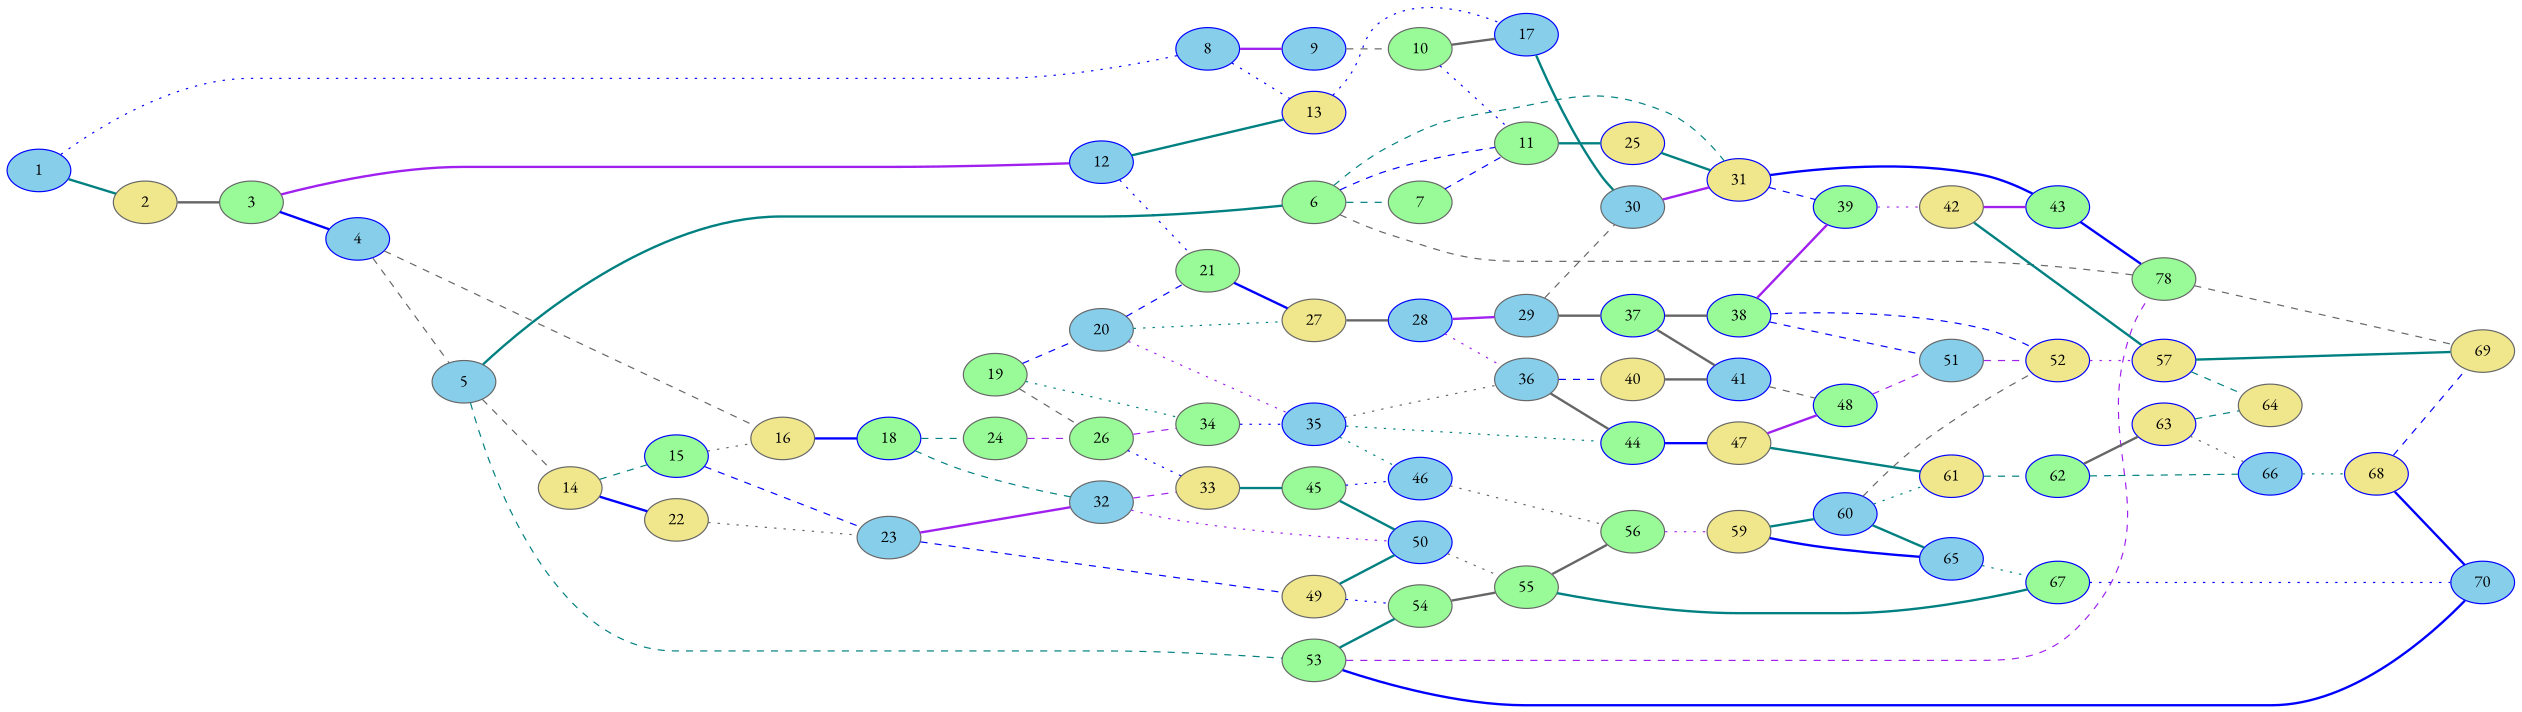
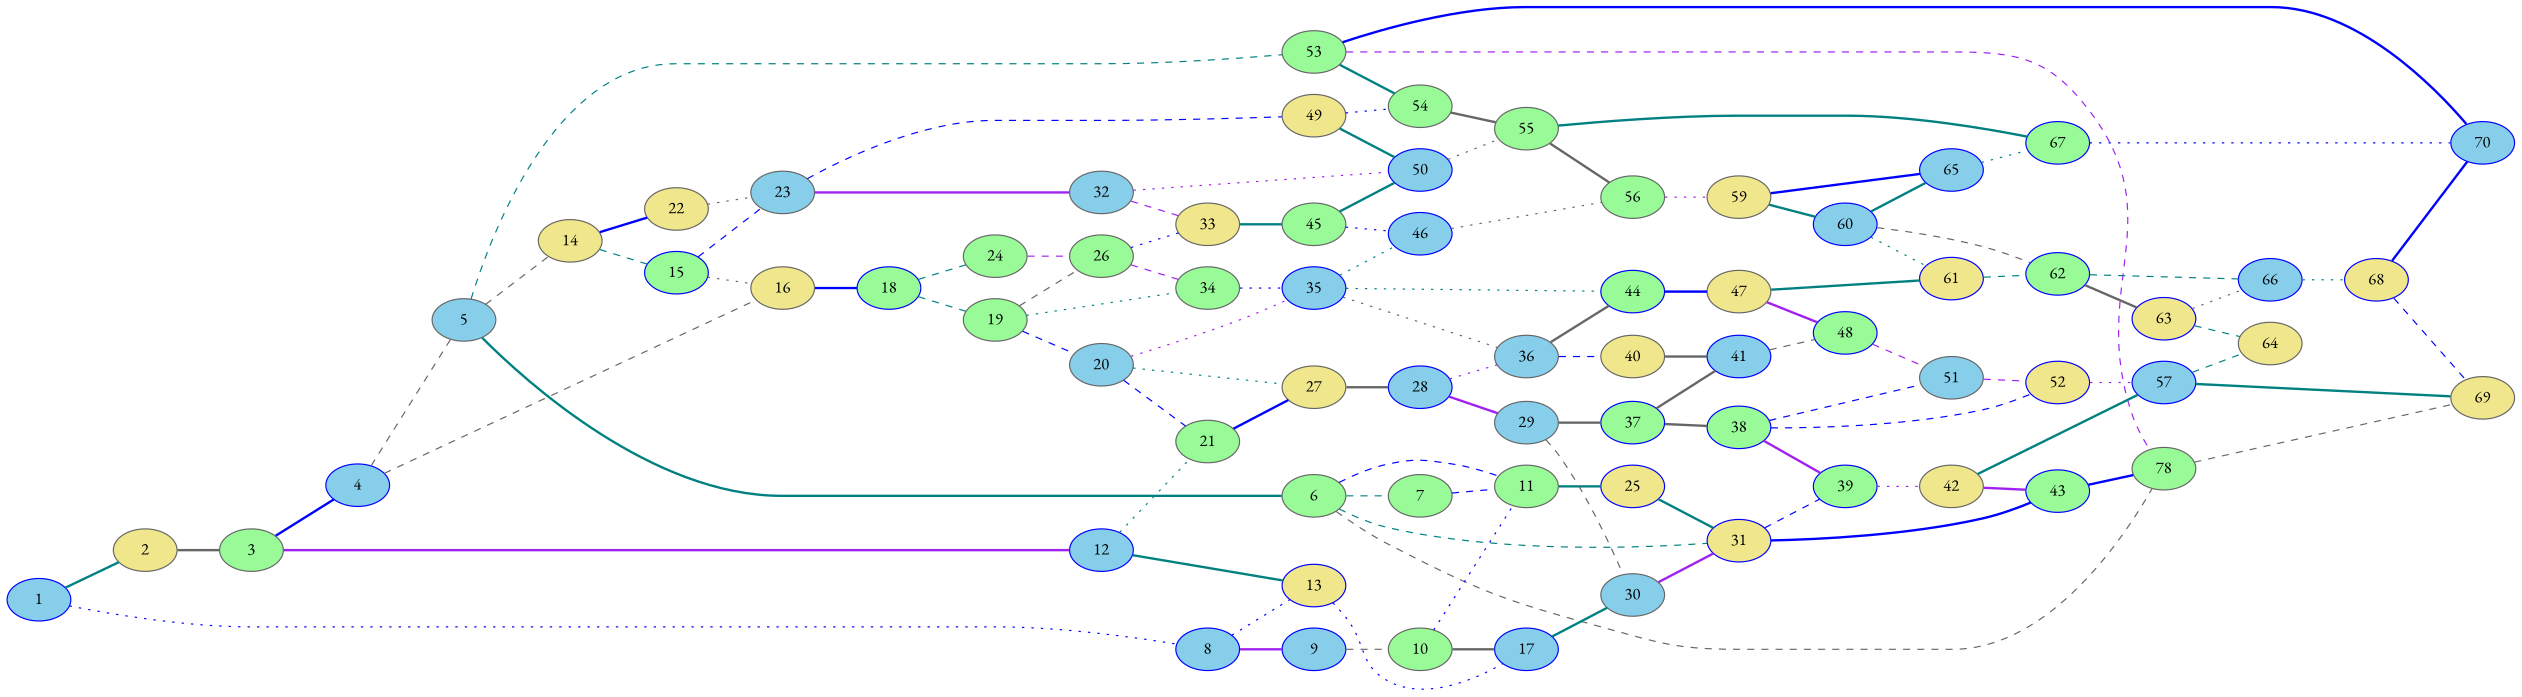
edge "12" -- "21": color blue -> teal
node "57": fillcolor khaki -> skyblue
edge "52" -- "60": now "62" -- "60"
edge "18" -- "32": now "18" -- "19"
